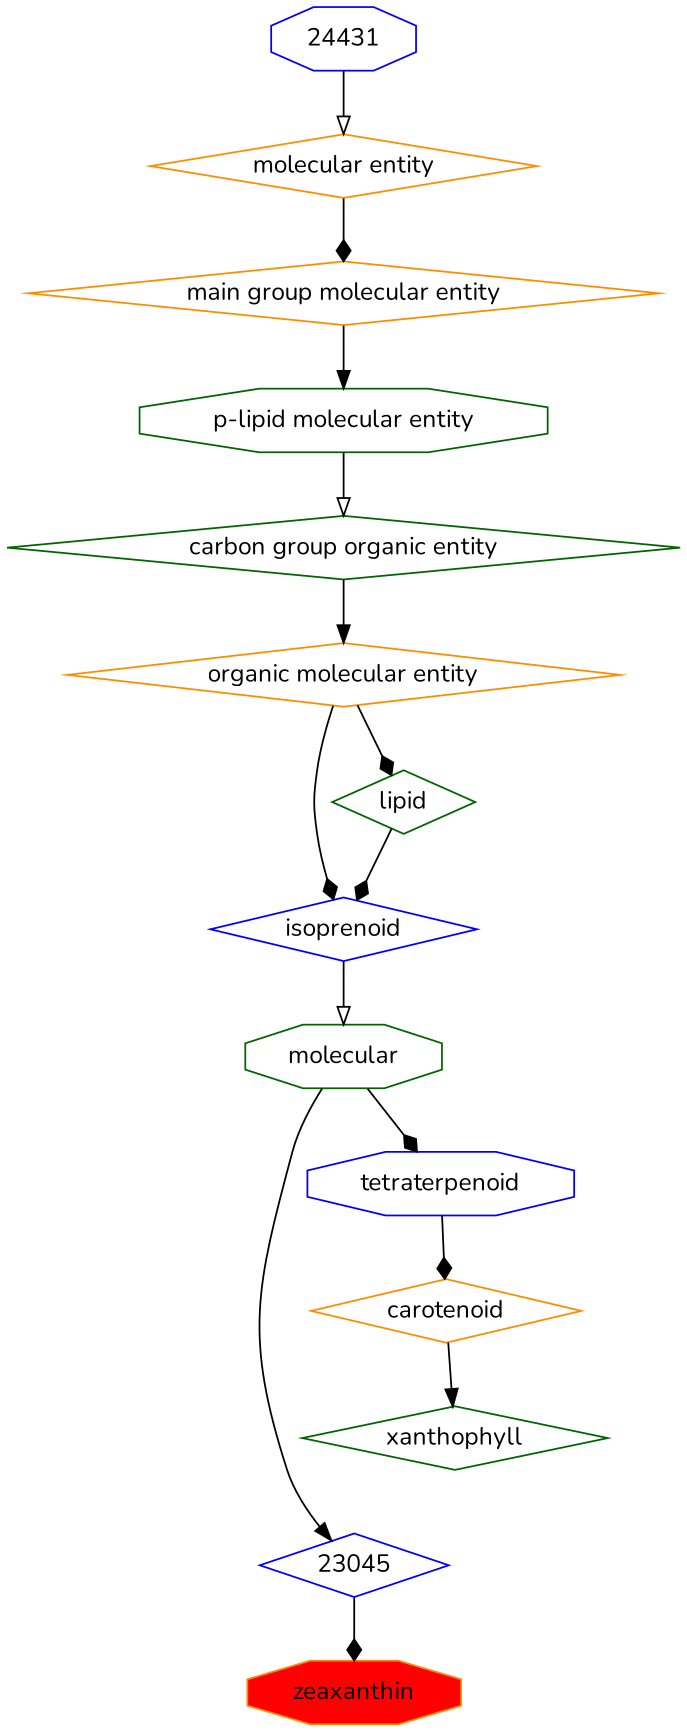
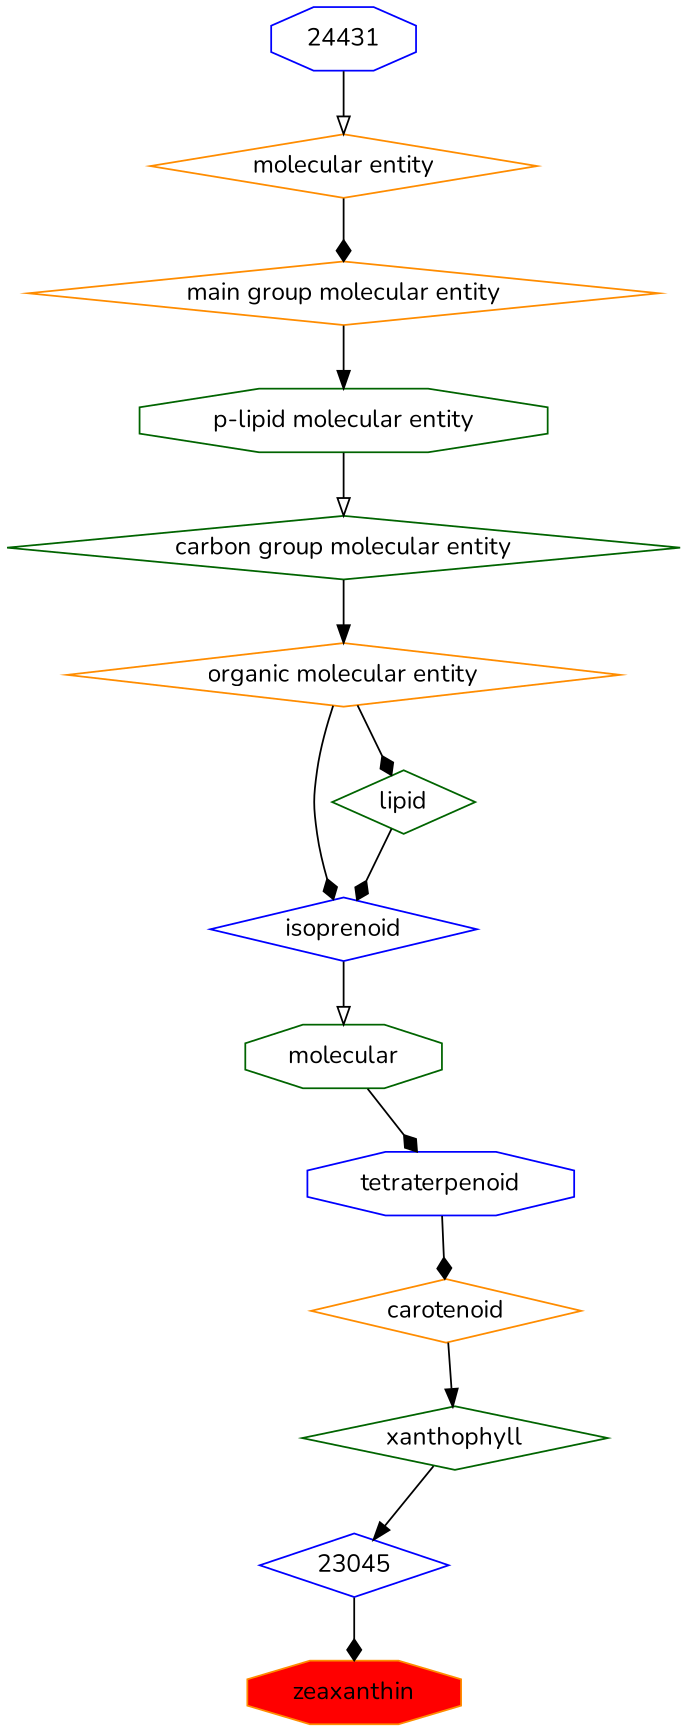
node "carbon group organic entity": label "carbon group organic entity" -> "carbon group molecular entity"
edge "molecular" -> "23045": now "xanthophyll" -> "23045"
